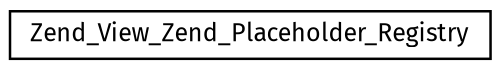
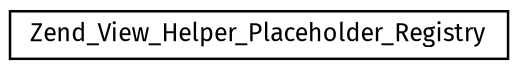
node "Zend_View_Zend_Placeholder_Registry": label "Zend_View_Zend_Placeholder_Registry" -> "Zend_View_Helper_Placeholder_Registry"
